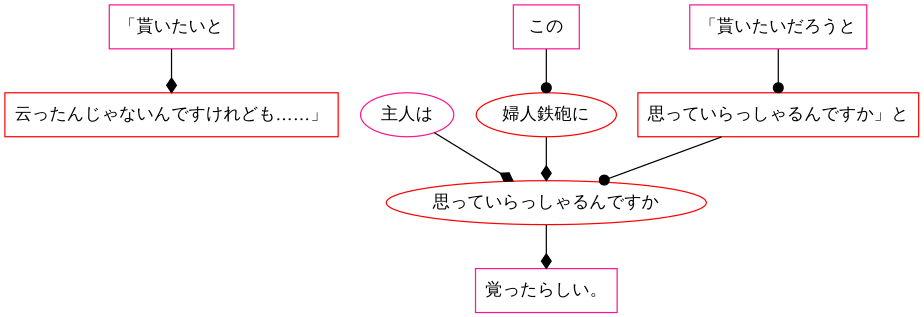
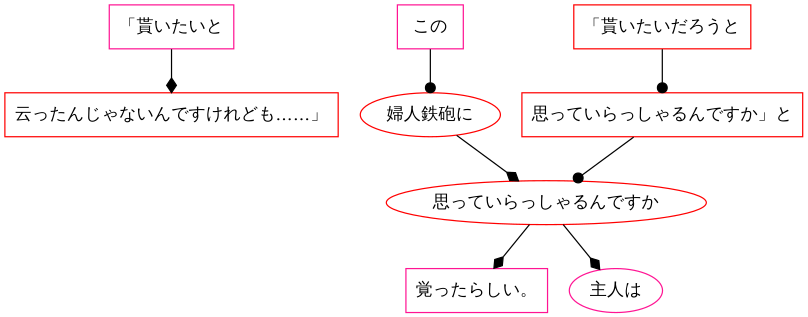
node "「貰いたいだろうと": color deeppink -> red
edge "主人は" -> "思っていらっしゃるんですか": reversed
